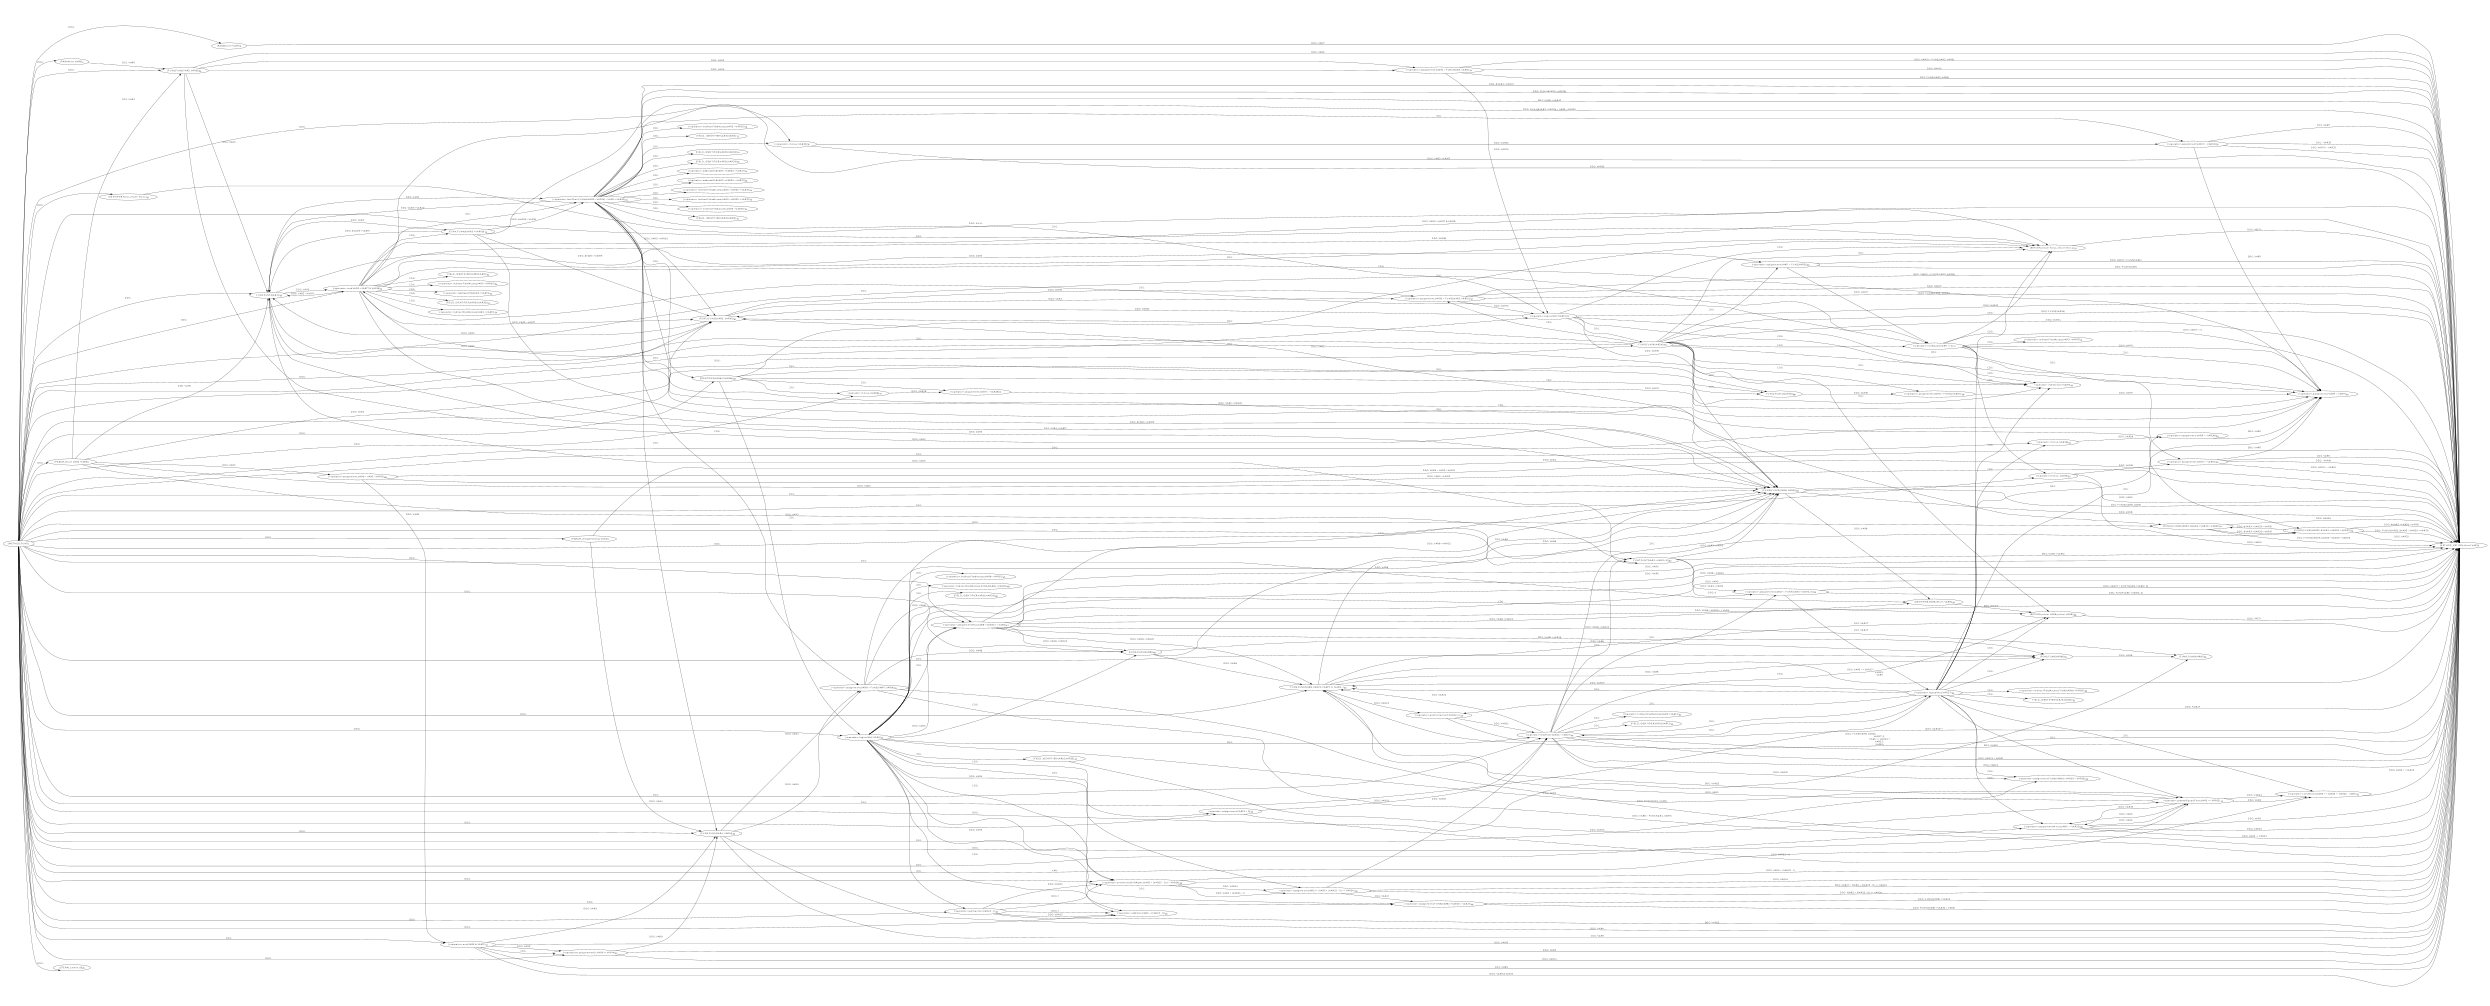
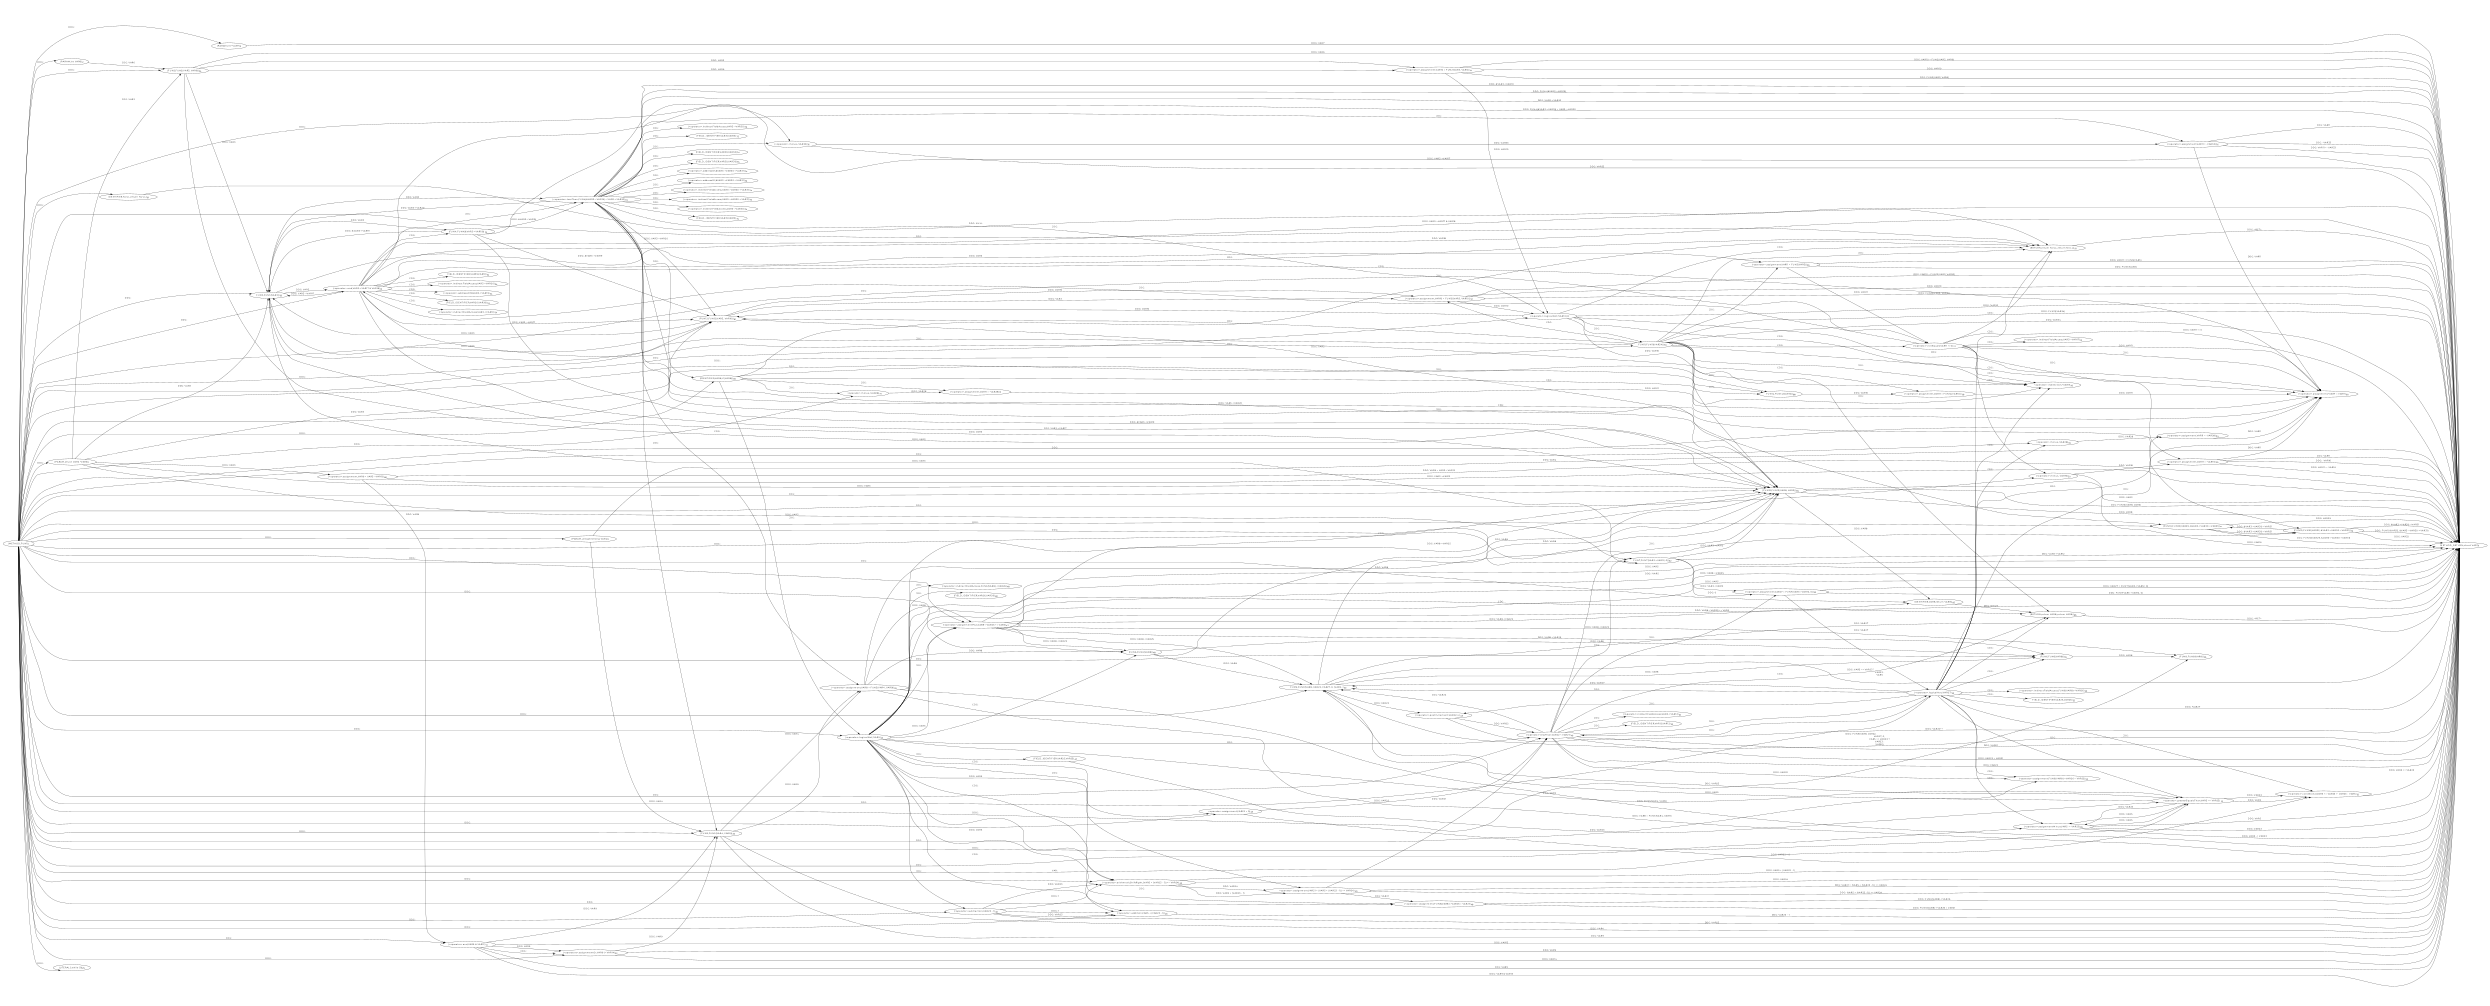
node "(<operator>.indirectFieldAccess,VAR8->VAR25)": removed
edge "(<operator>.addition,VAR5 + (VAR23 - 1))" -> "(METHOD_RETURN,struct VAR1)": added, label "DDG: VAR23 - 1"
